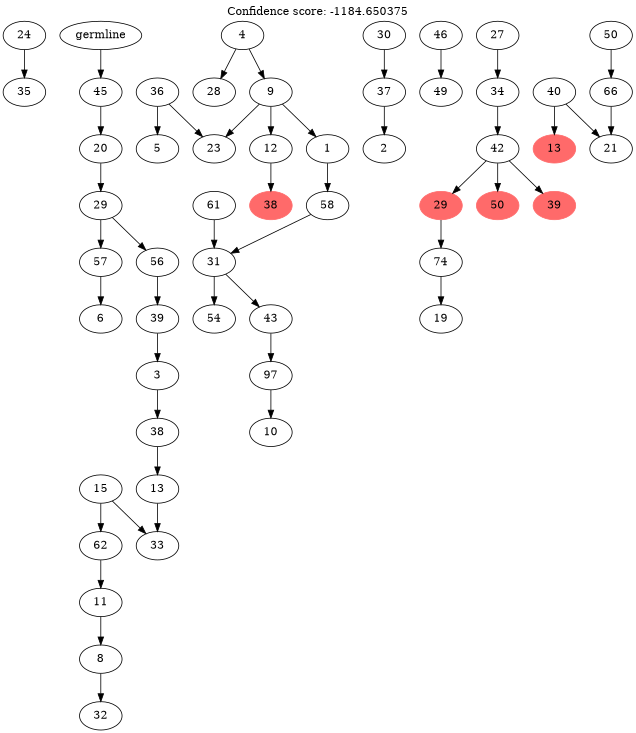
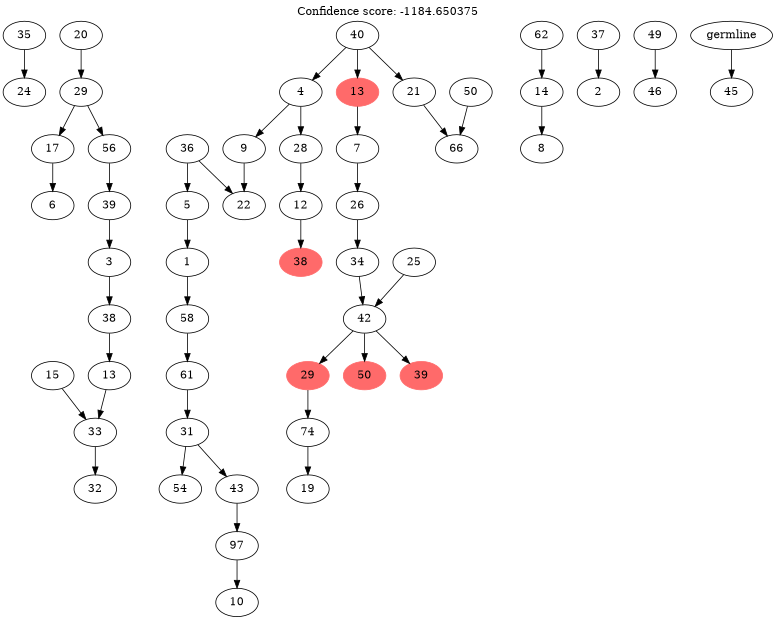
node "30": removed
node "27": label "27" -> "26"
edge "24" -> "35": reversed
edge "46" -> "49": reversed
edge "40" -> "4": added
edge "45" -> "20": removed
edge "9" -> "12": now "28" -> "12"
edge "66" -> "21": reversed
edge "9" -> "1": now "5" -> "1"
node "23": label "23" -> "22"
node "7": added
edge "58" -> "31": now "58" -> "61"
node "57": label "57" -> "17"
node "25": added
edge "15" -> "62": removed
node "11": label "11" -> "14"
edge "8" -> "32": now "33" -> "32"
